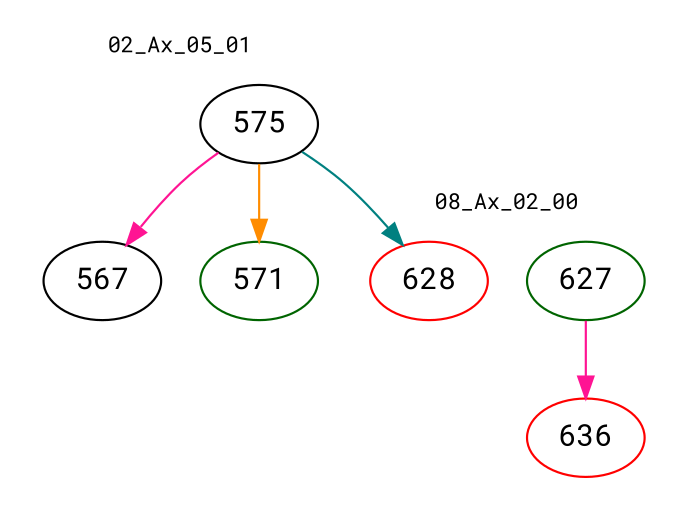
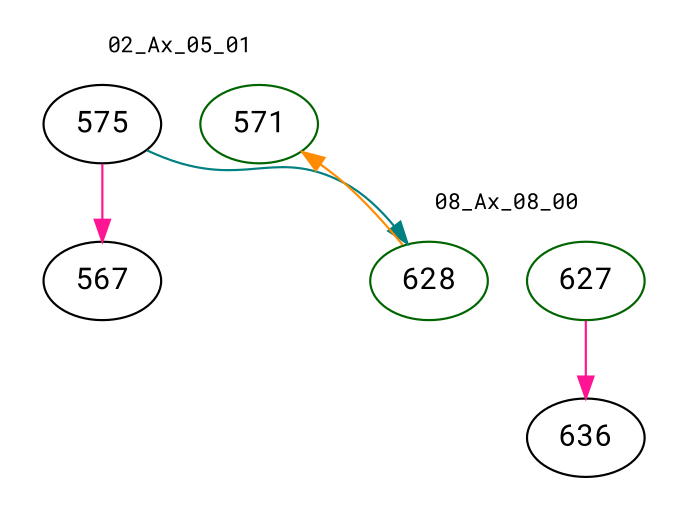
edge "575" -> "571": now "628" -> "571"
cluster "08_Ax_02_00": label "08_Ax_02_00" -> "08_Ax_08_00"
node "628": color red -> darkgreen
node "636": color red -> black
